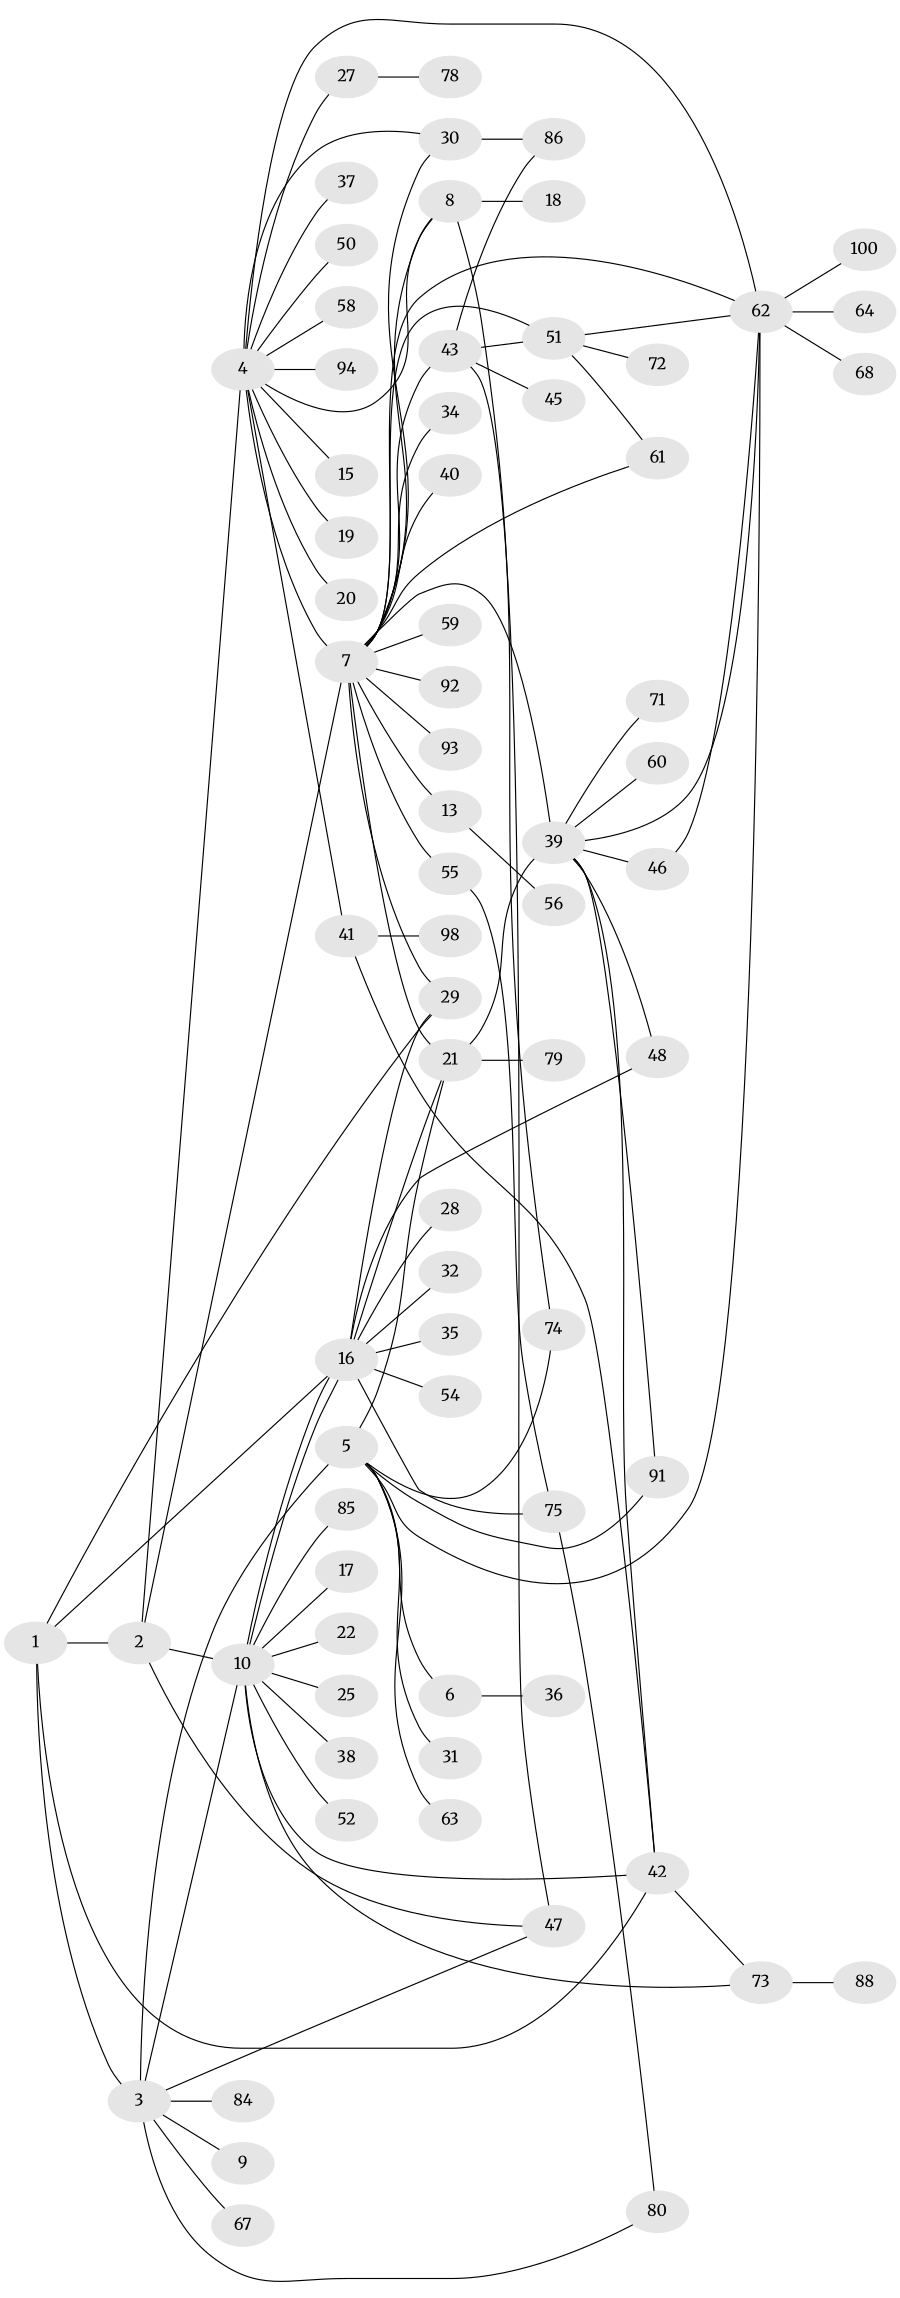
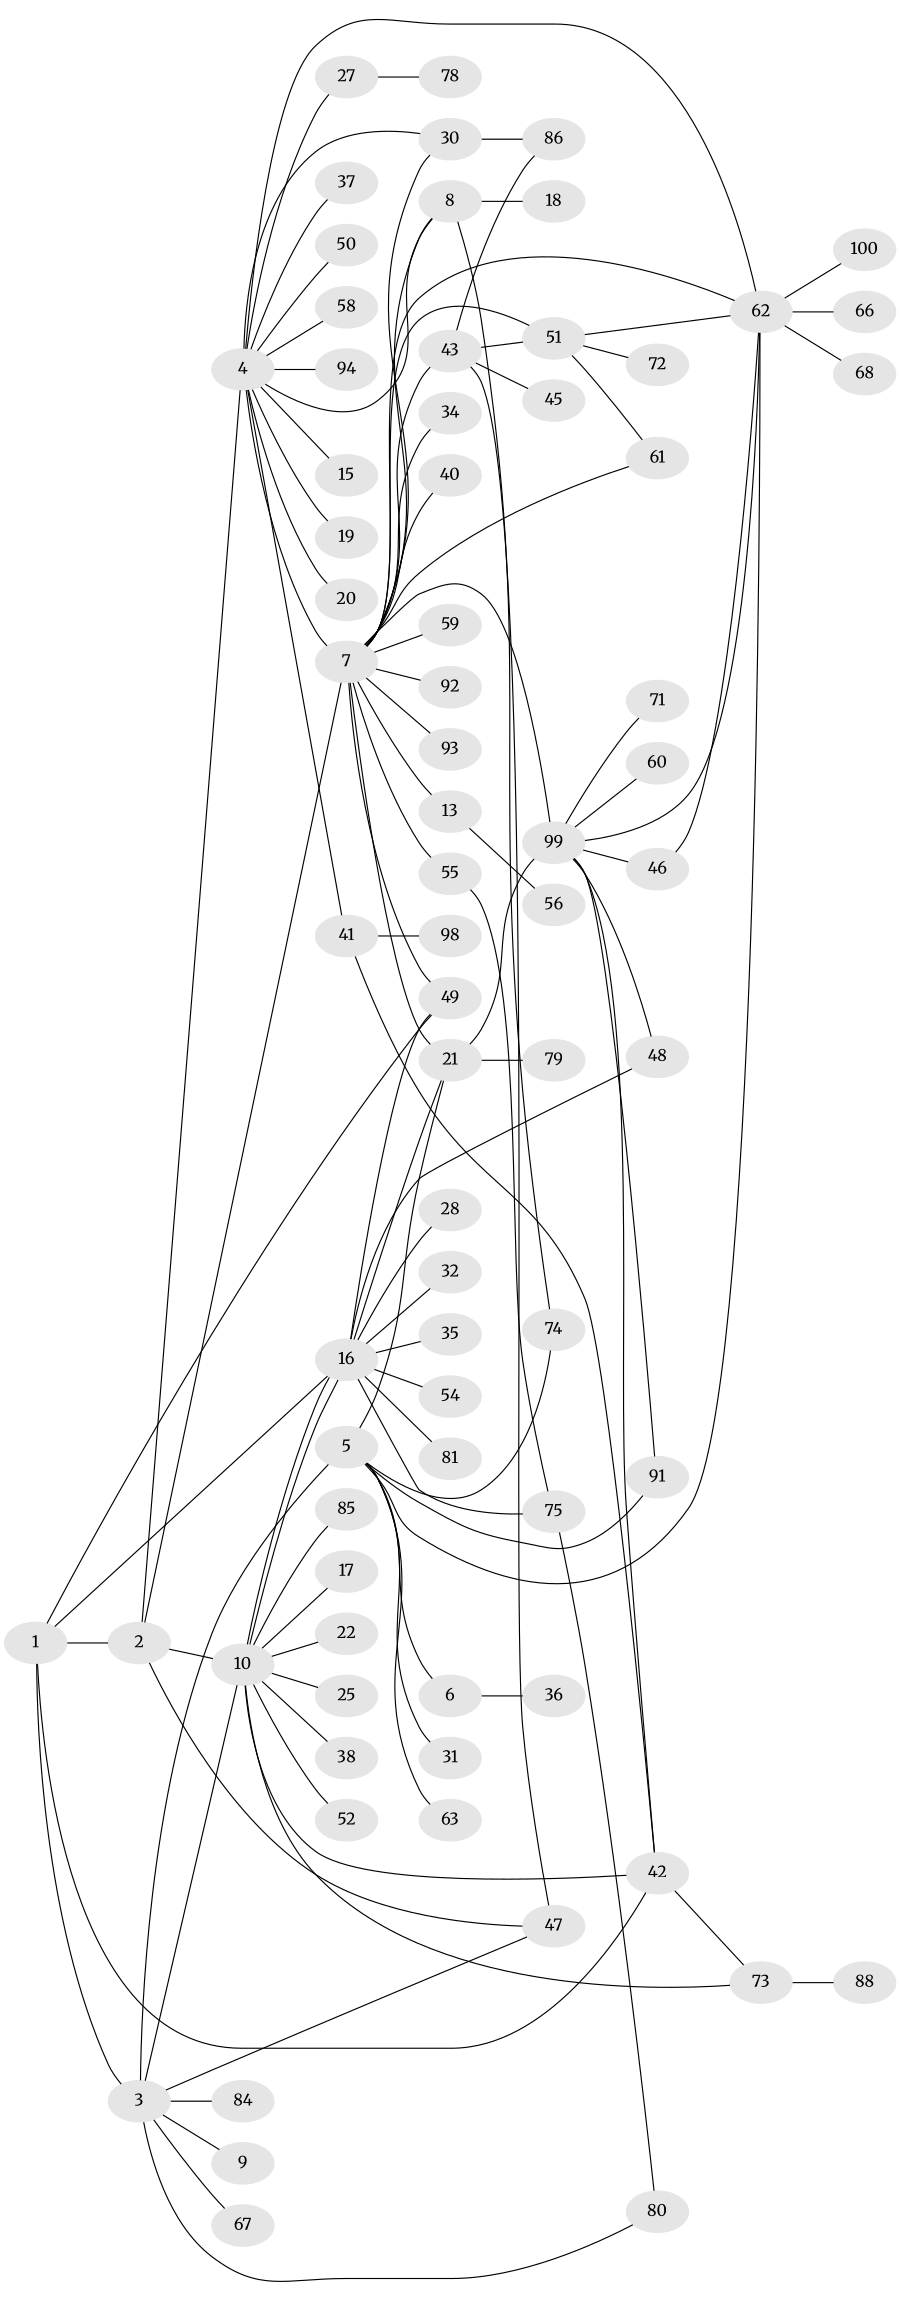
node "64": label "64" -> "66"
node "39": label "39" -> "99"
node "29": label "29" -> "49"
node "81": added
